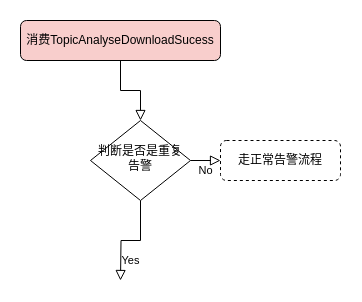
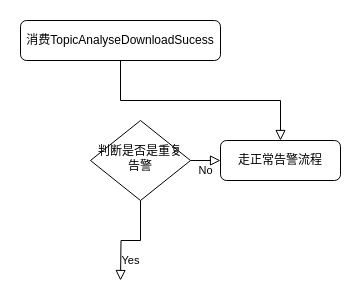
node "消费TopicAnalyseDownloadSucess": fillcolor #f8cecc -> #ffffff
edge "消费TopicAnalyseDownloadSucess" -> "判断是否是重复告警": now "消费TopicAnalyseDownloadSucess" -> "走正常告警流程"
node "走正常告警流程": style dashed -> solid
